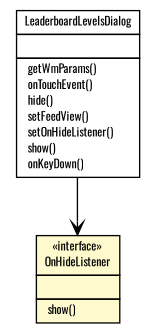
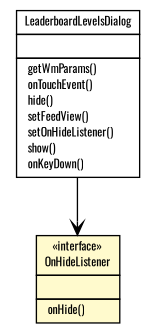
node "OnHideListener": text "show()" -> "onHide()"
